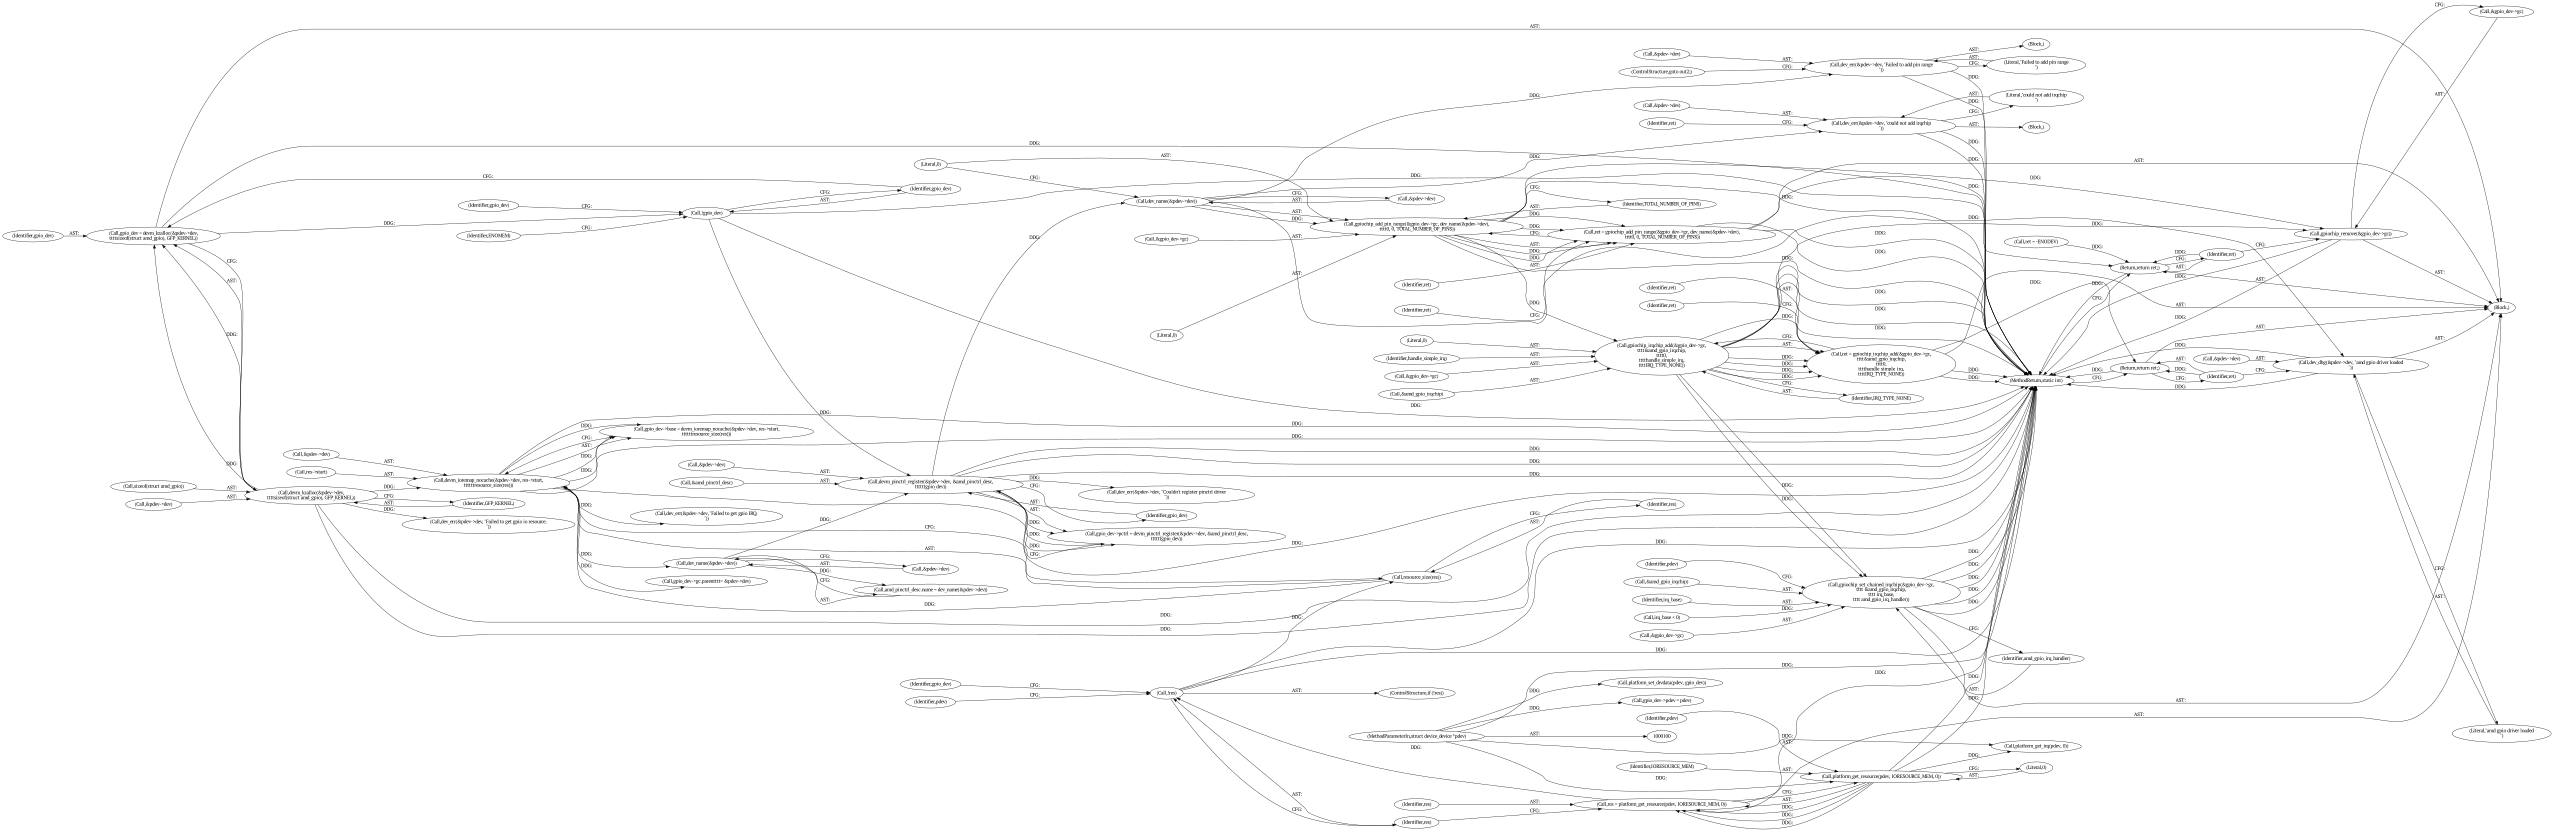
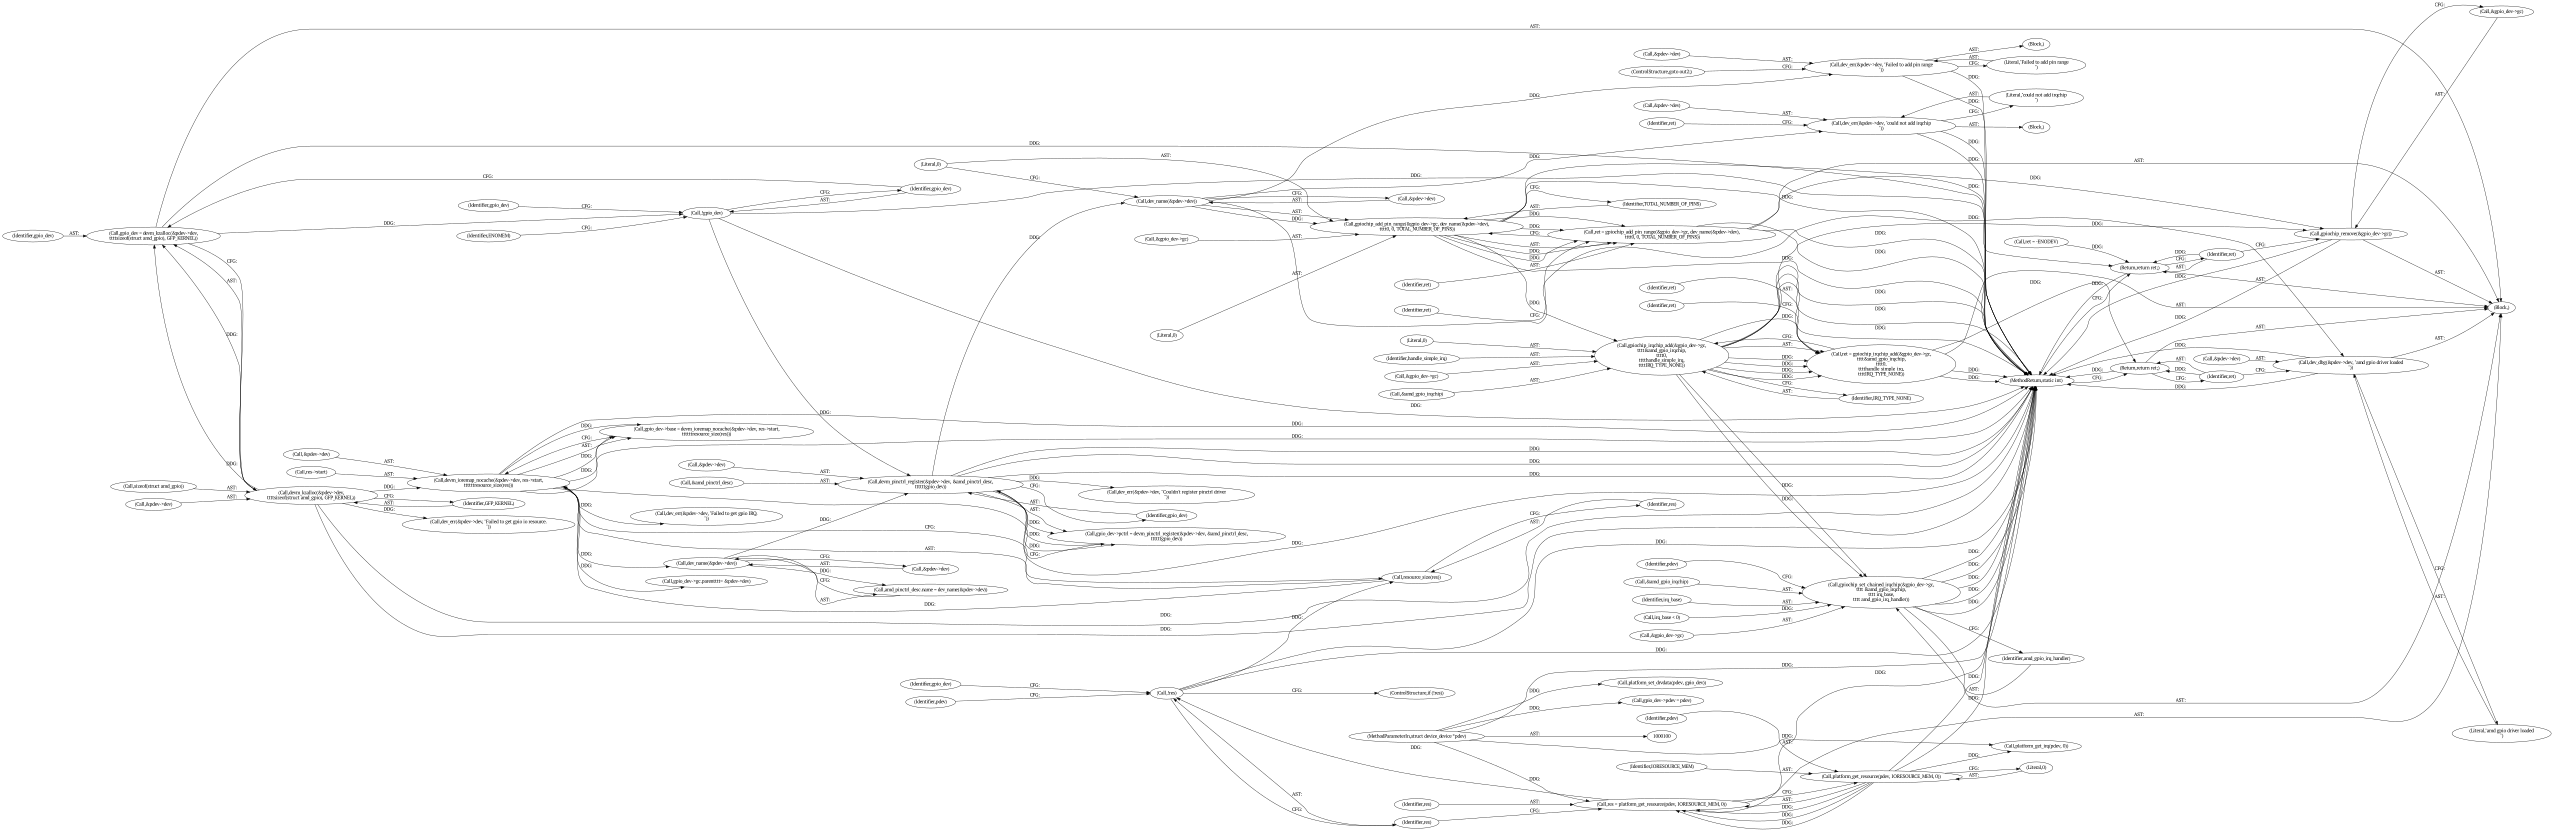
edge "(Call,!res)" -> "(ControlStructure,if (!res))": label "AST: " -> "CFG: "
edge "(MethodParameterIn,struct device_device *pdev)" -> "(Call,platform_get_resource(pdev, IORESOURCE_MEM, 0))": now "(MethodParameterIn,struct device_device *pdev)" -> "(Call,res = platform_get_resource(pdev, IORESOURCE_MEM, 0))"
